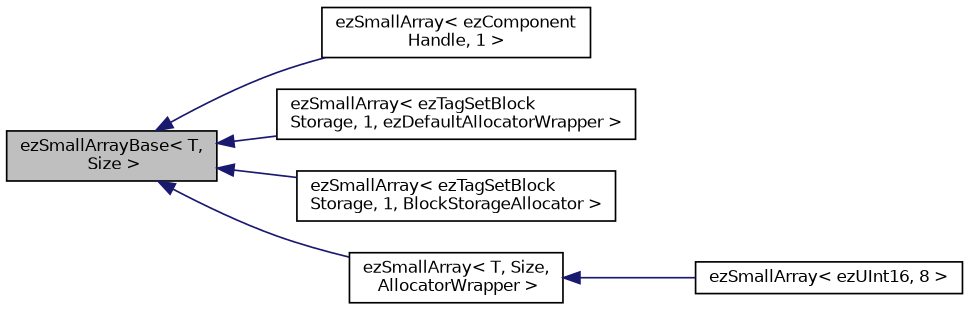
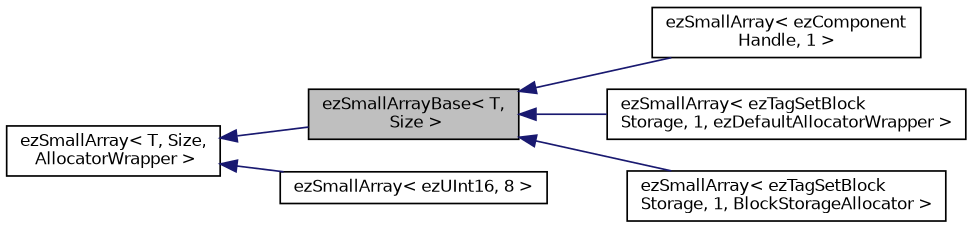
edge "ezSmallArray< T, Size, AllocatorWrapper >" -> "ezSmallArrayBase< T, Size >": reversed
